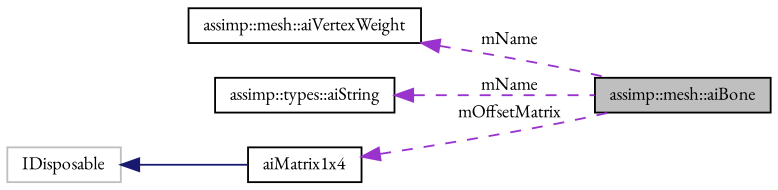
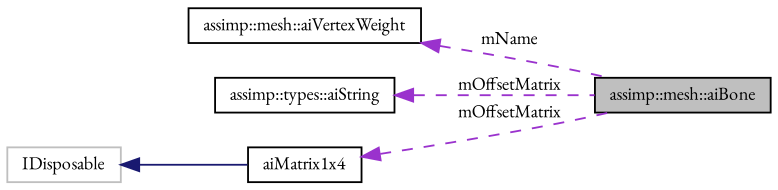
edge "assimp::mesh::aiBone" -> "assimp::types::aiString": label " mName" -> " mOffsetMatrix"
